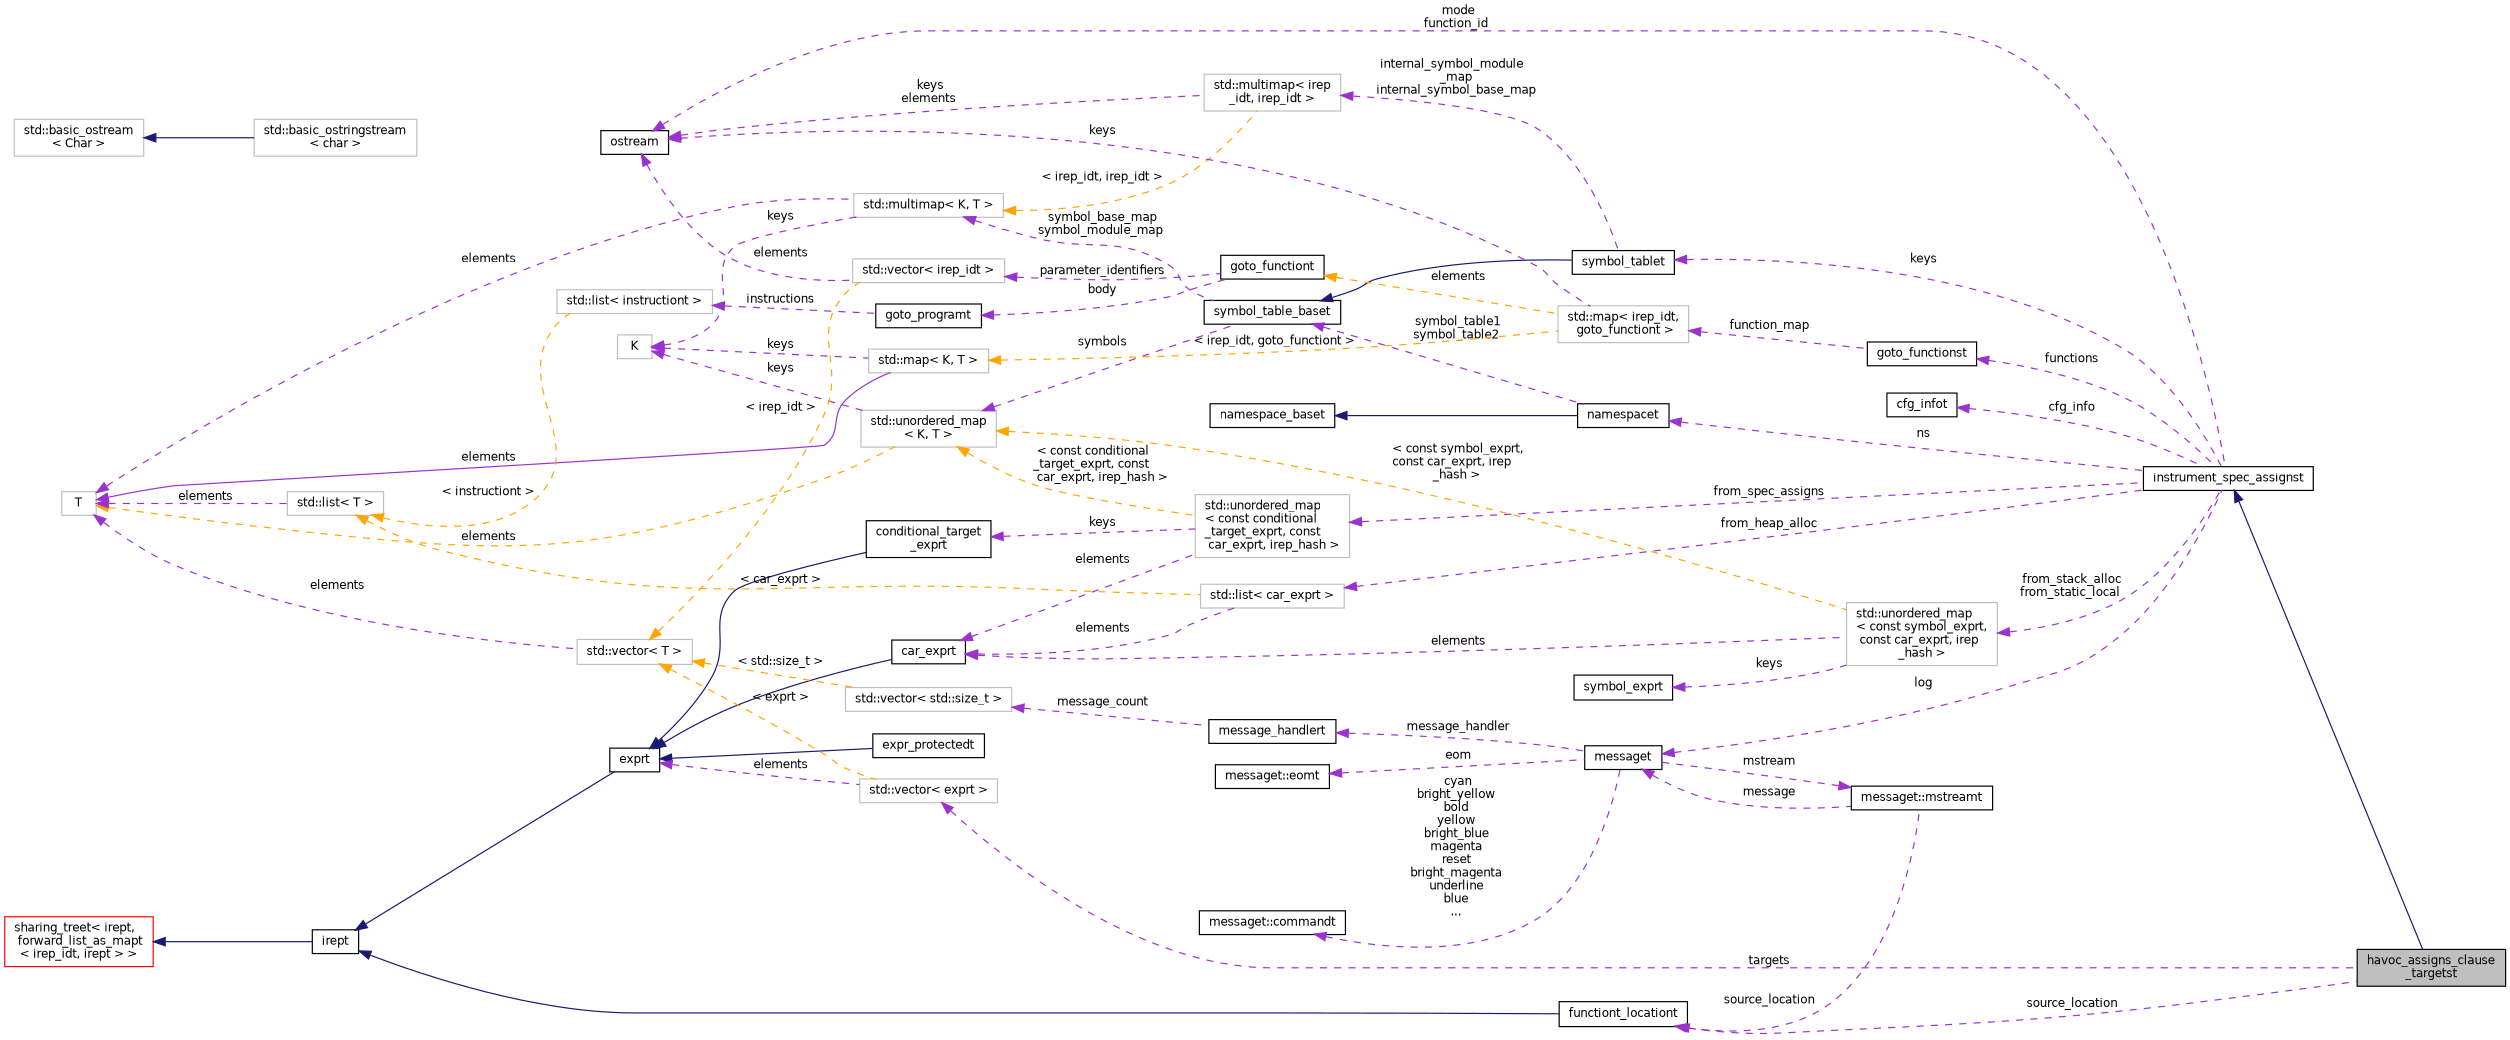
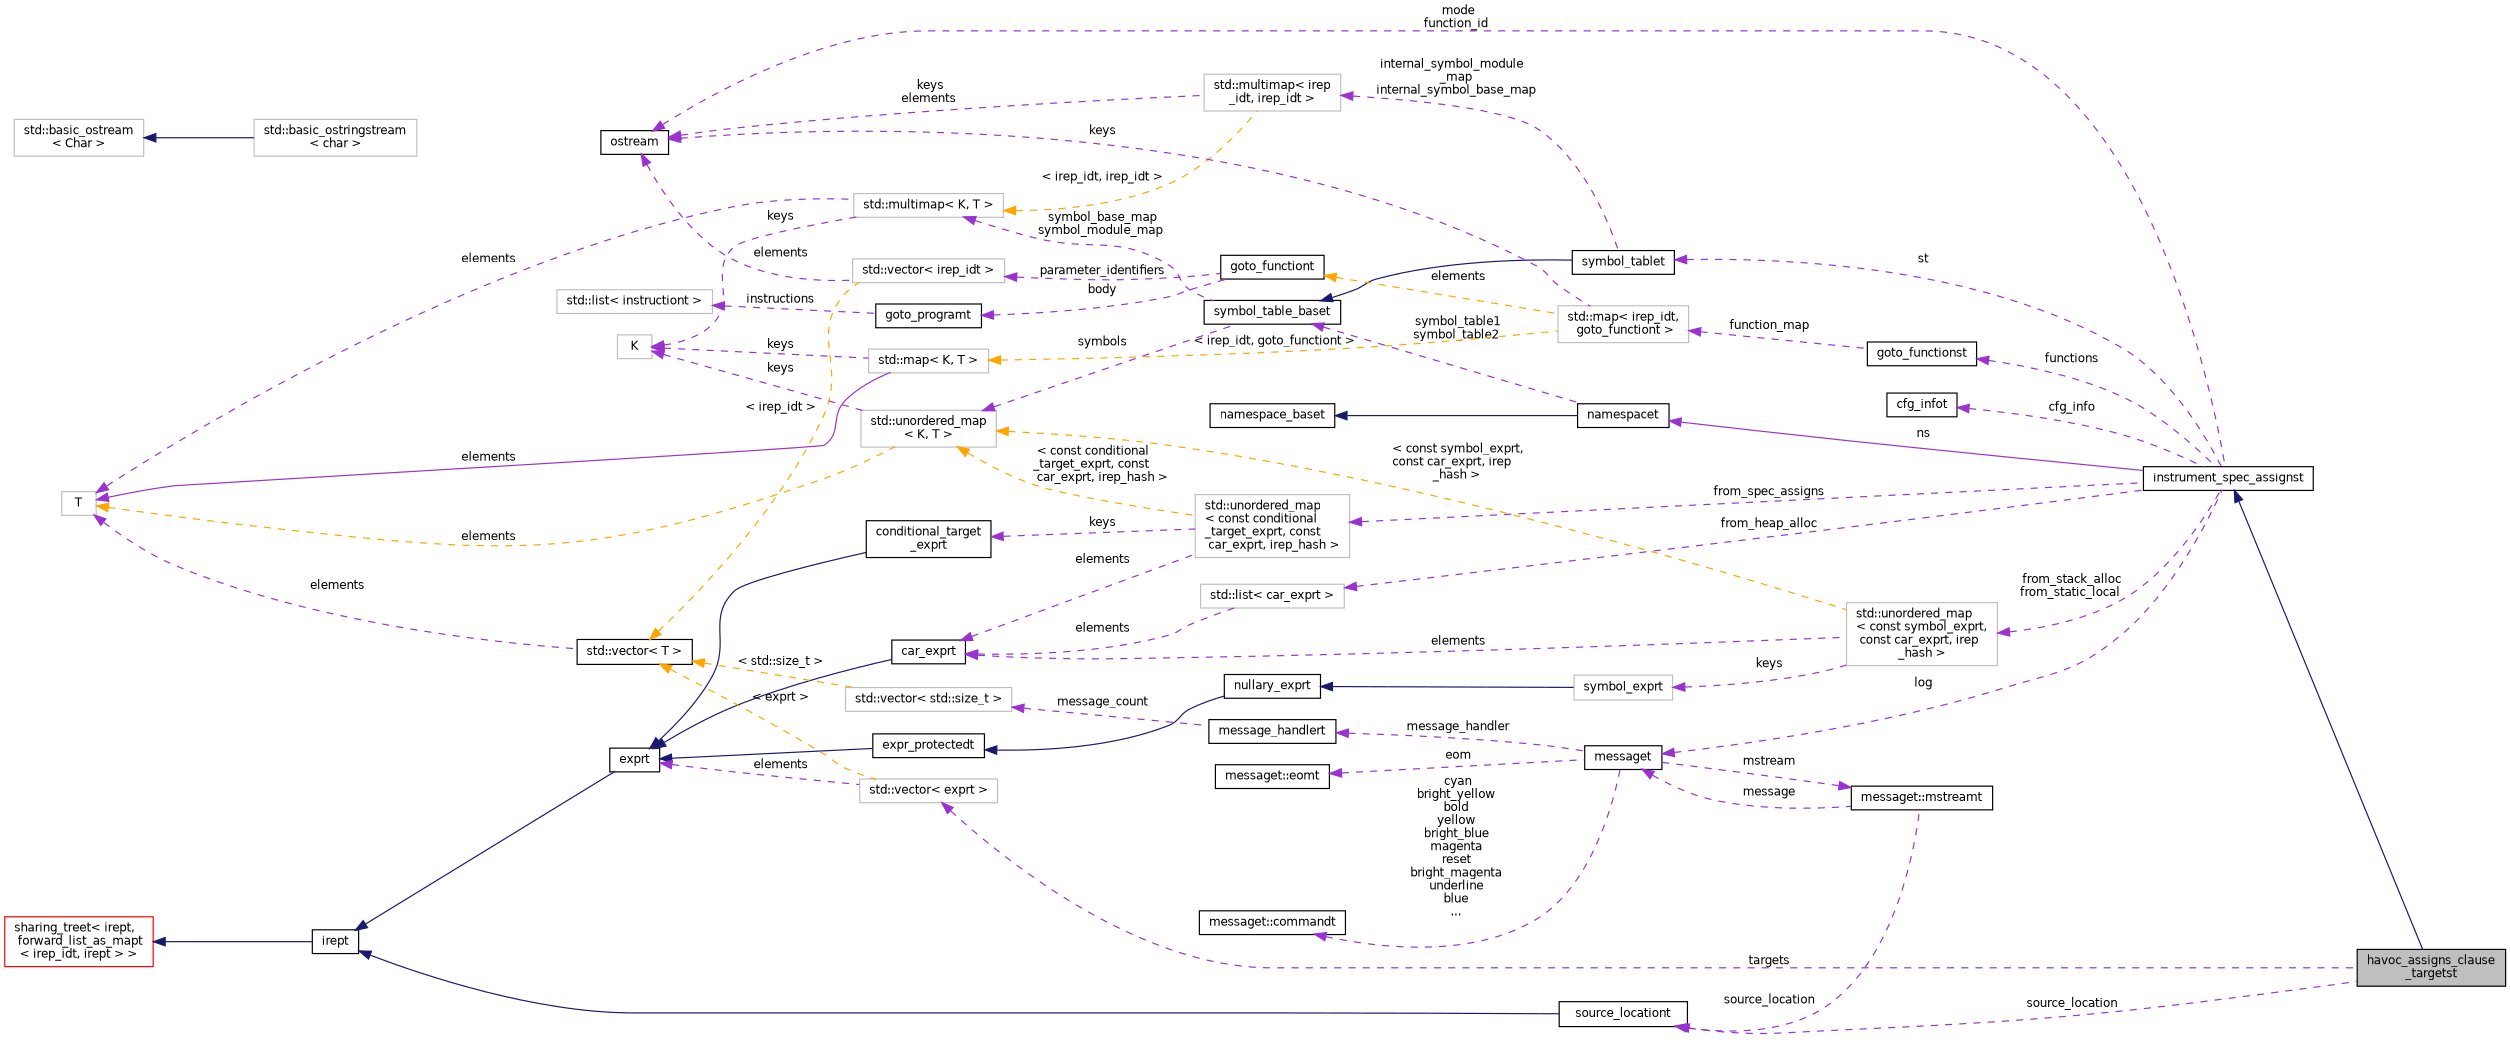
edge "instrument_spec_assignst" -> "symbol_tablet": label " keys" -> " st"
edge "instrument_spec_assignst" -> "namespacet": style dashed -> solid
node "std::list< T >": removed
node "std::vector< T >": color grey75 -> black
node "nullary_exprt": added
node "symbol_exprt": color black -> grey75
node "functiont_locationt": label "functiont_locationt" -> "source_locationt"
